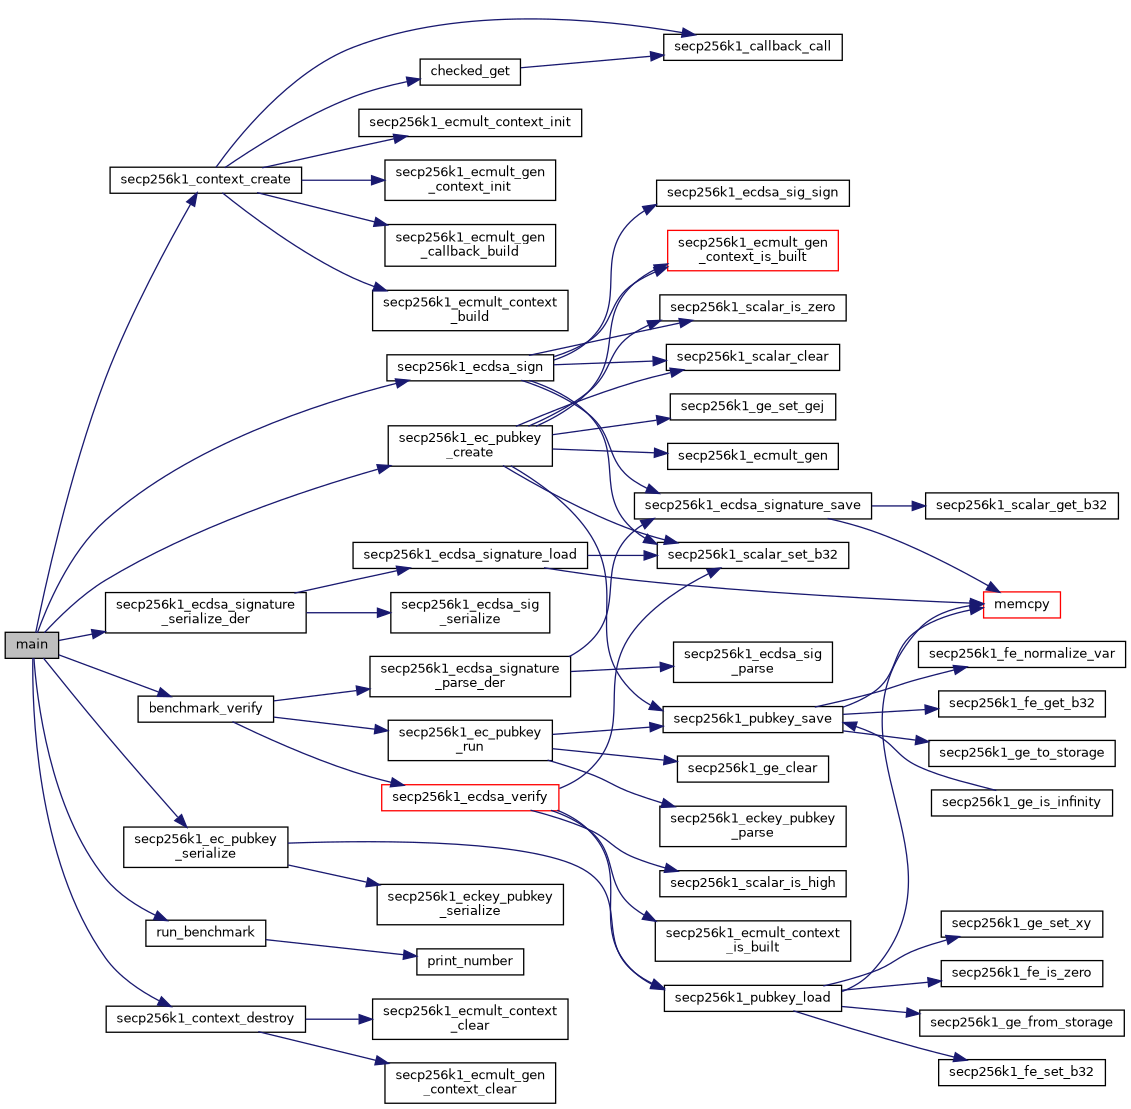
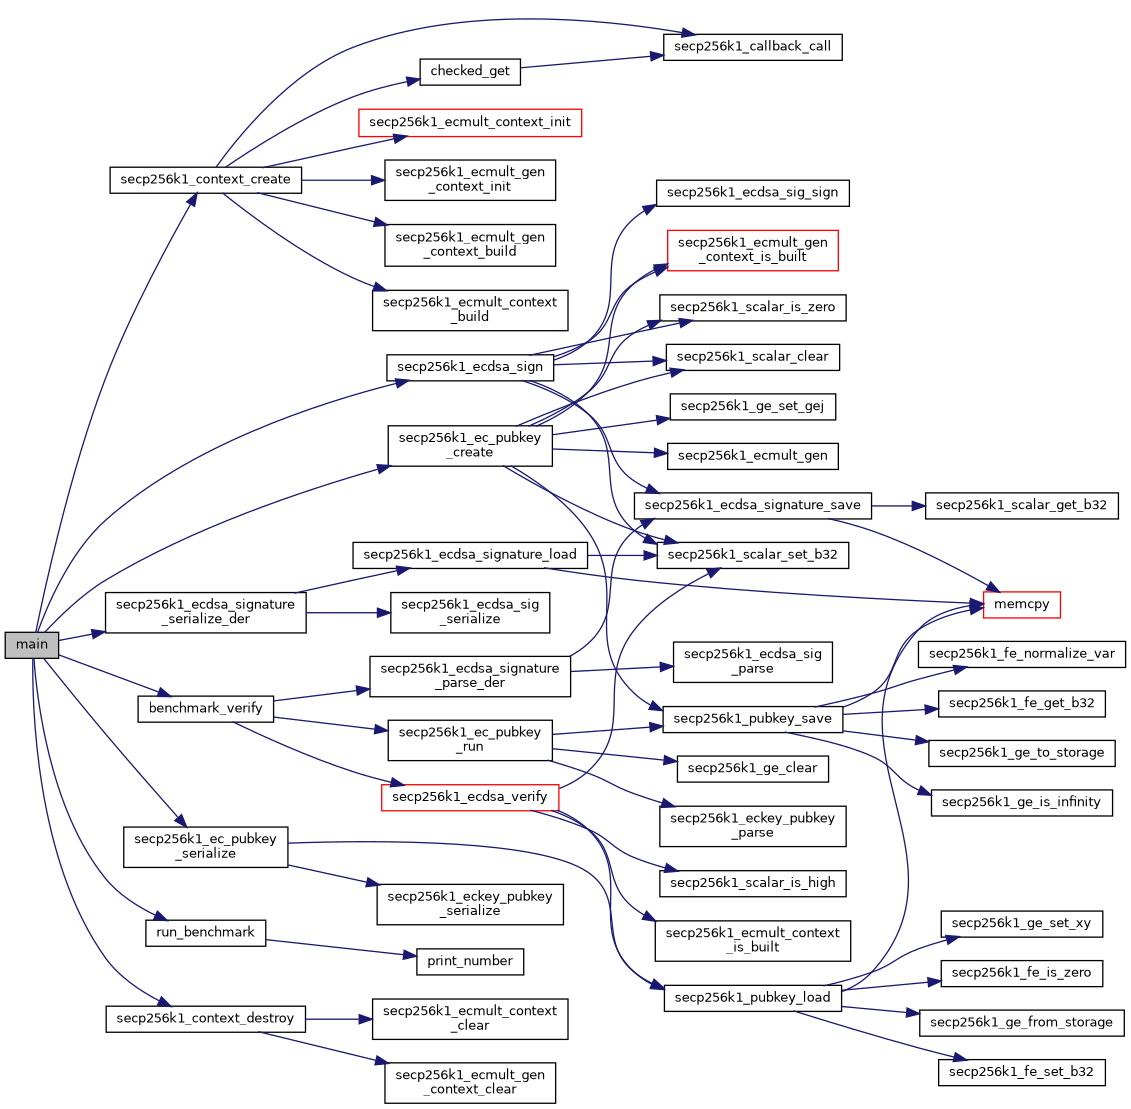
node "secp256k1_ecmult_context_init": color black -> red
node "secp256k1_ecmult_gen _callback_build": label "secp256k1_ecmult_gen _callback_build" -> "secp256k1_ecmult_gen _context_build"
edge "secp256k1_ge_is_infinity" -> "secp256k1_pubkey_save": reversed
